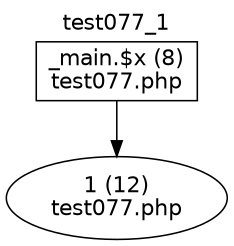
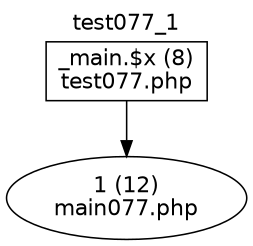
node "1 (12) test077.php": label "1 (12) test077.php" -> "1 (12) main077.php"
